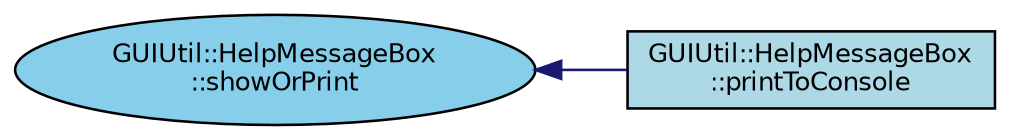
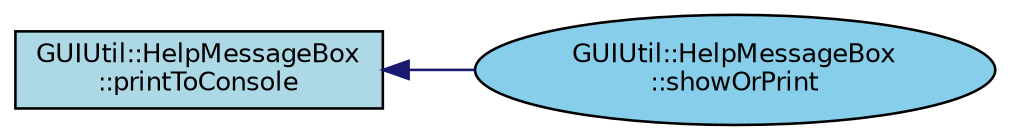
edge "GUIUtil::HelpMessageBox ::printToConsole" -> "GUIUtil::HelpMessageBox ::showOrPrint": reversed
